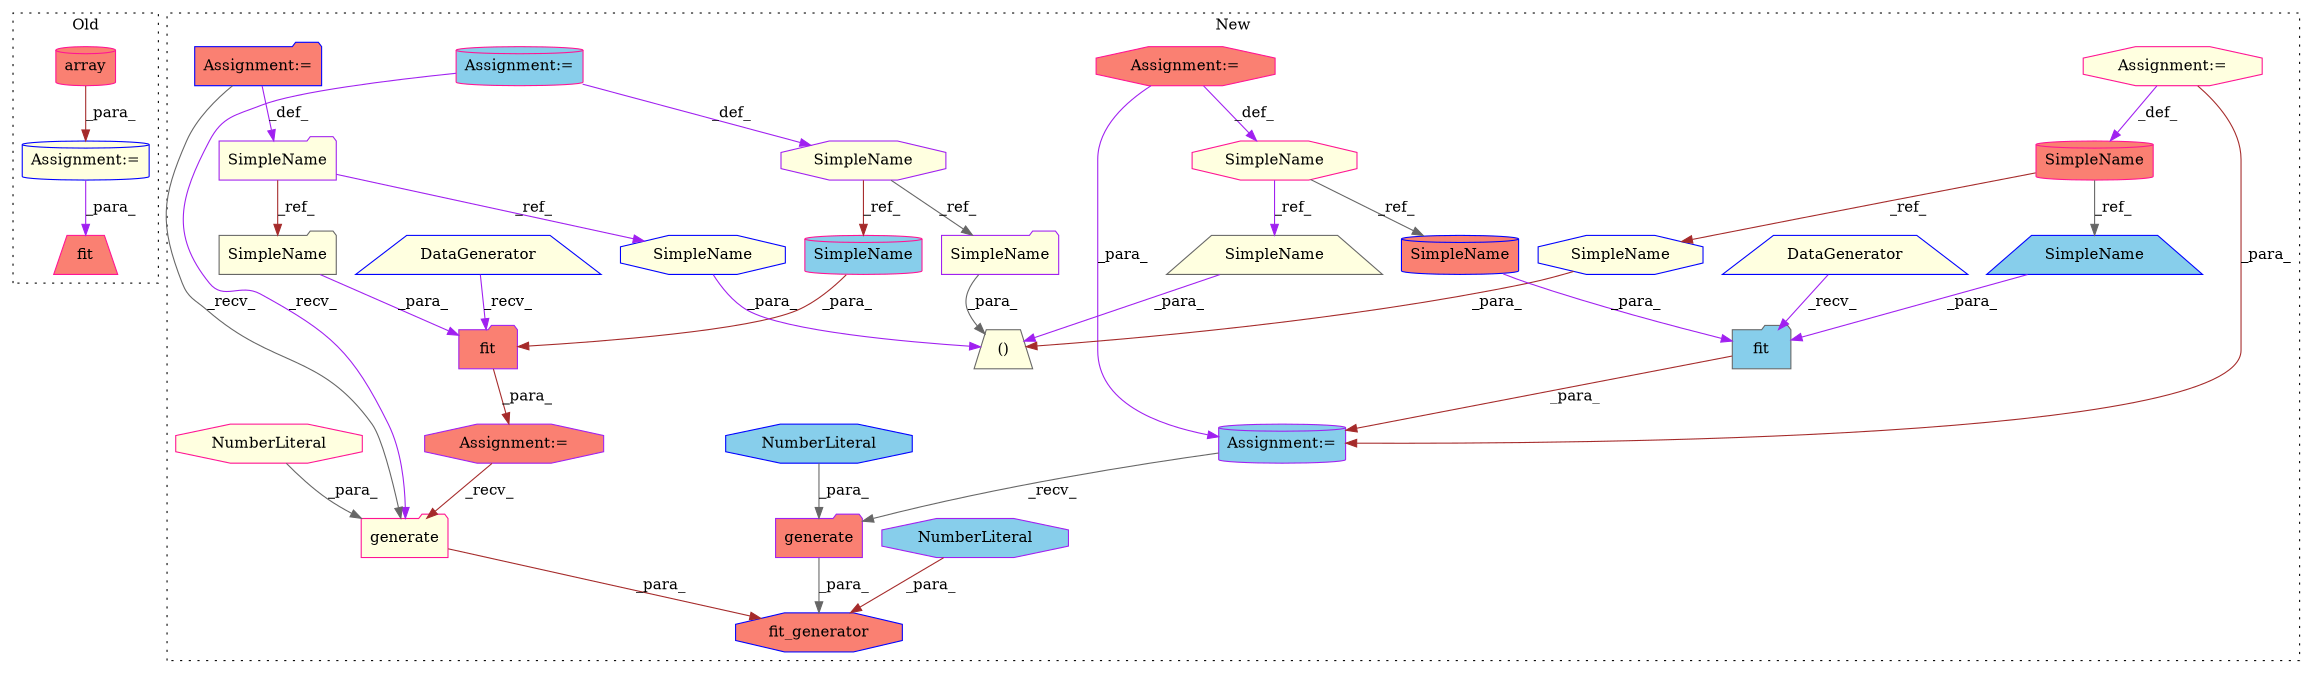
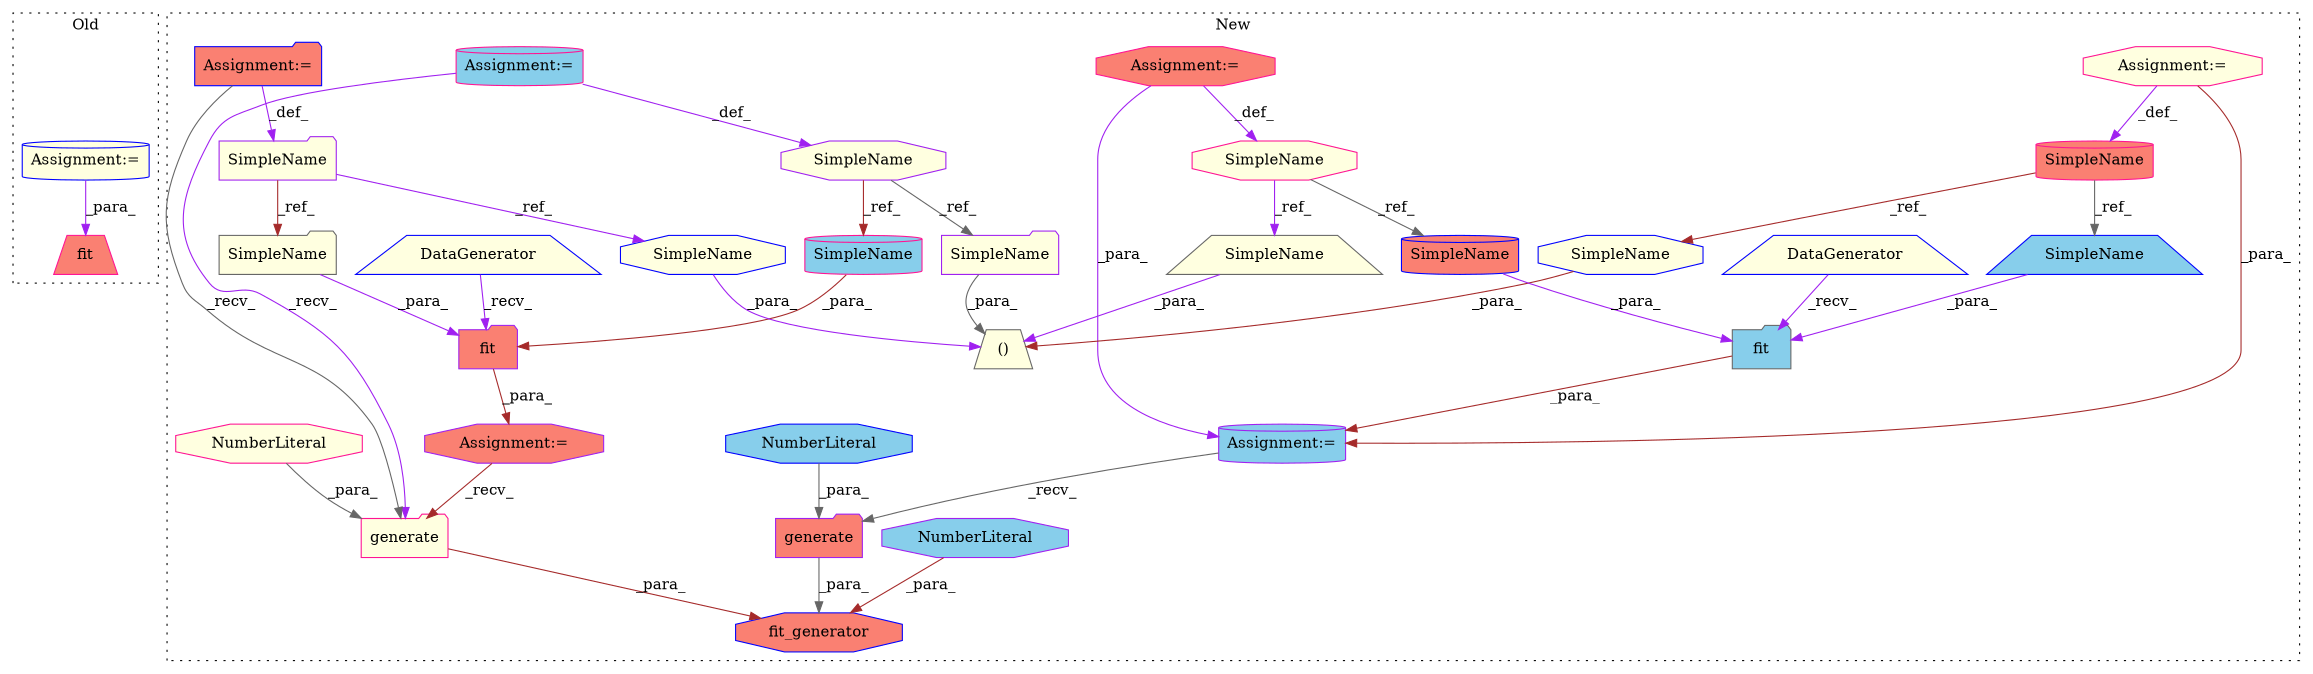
node "array": removed
